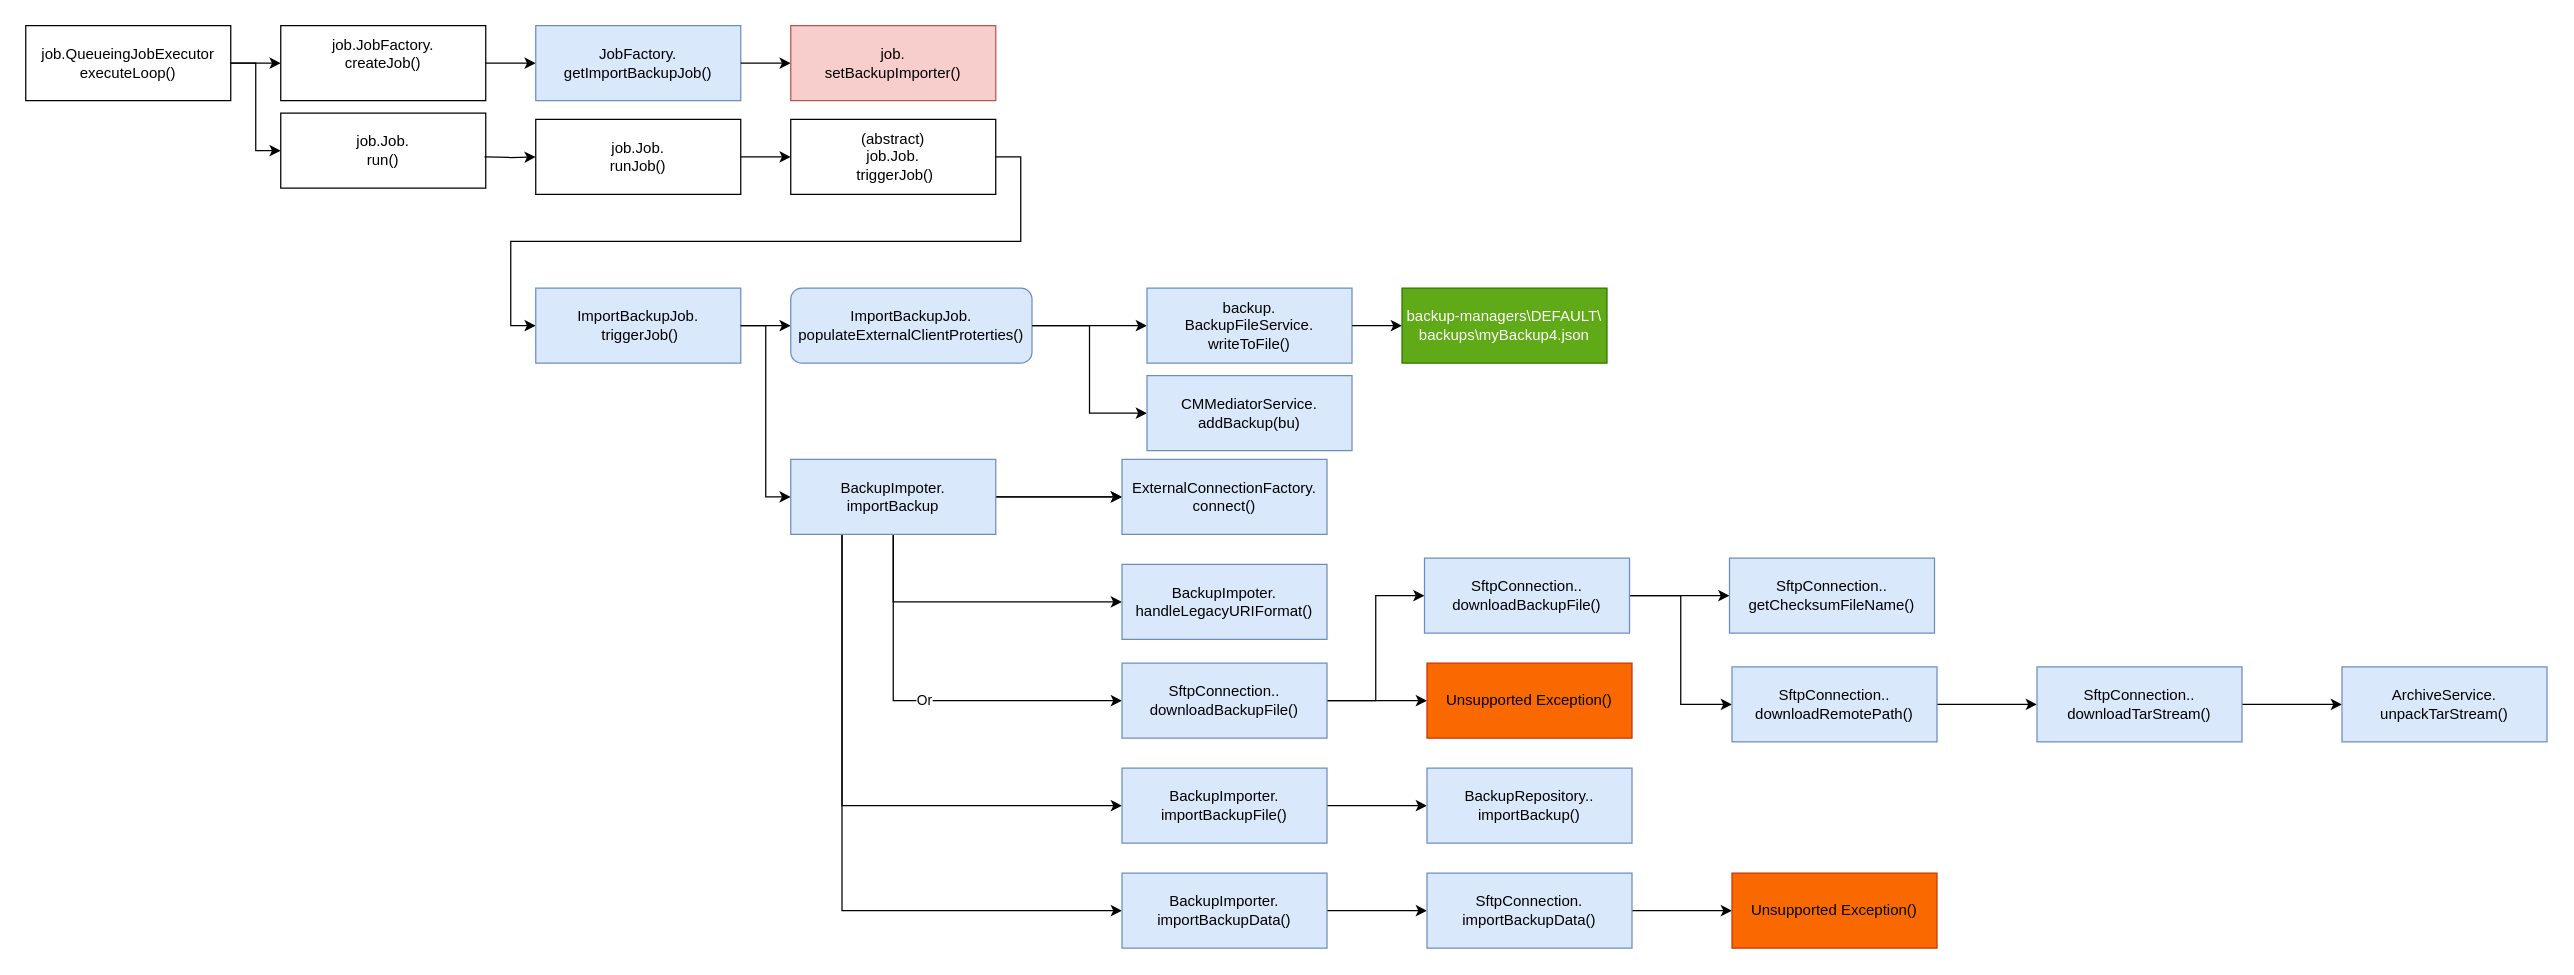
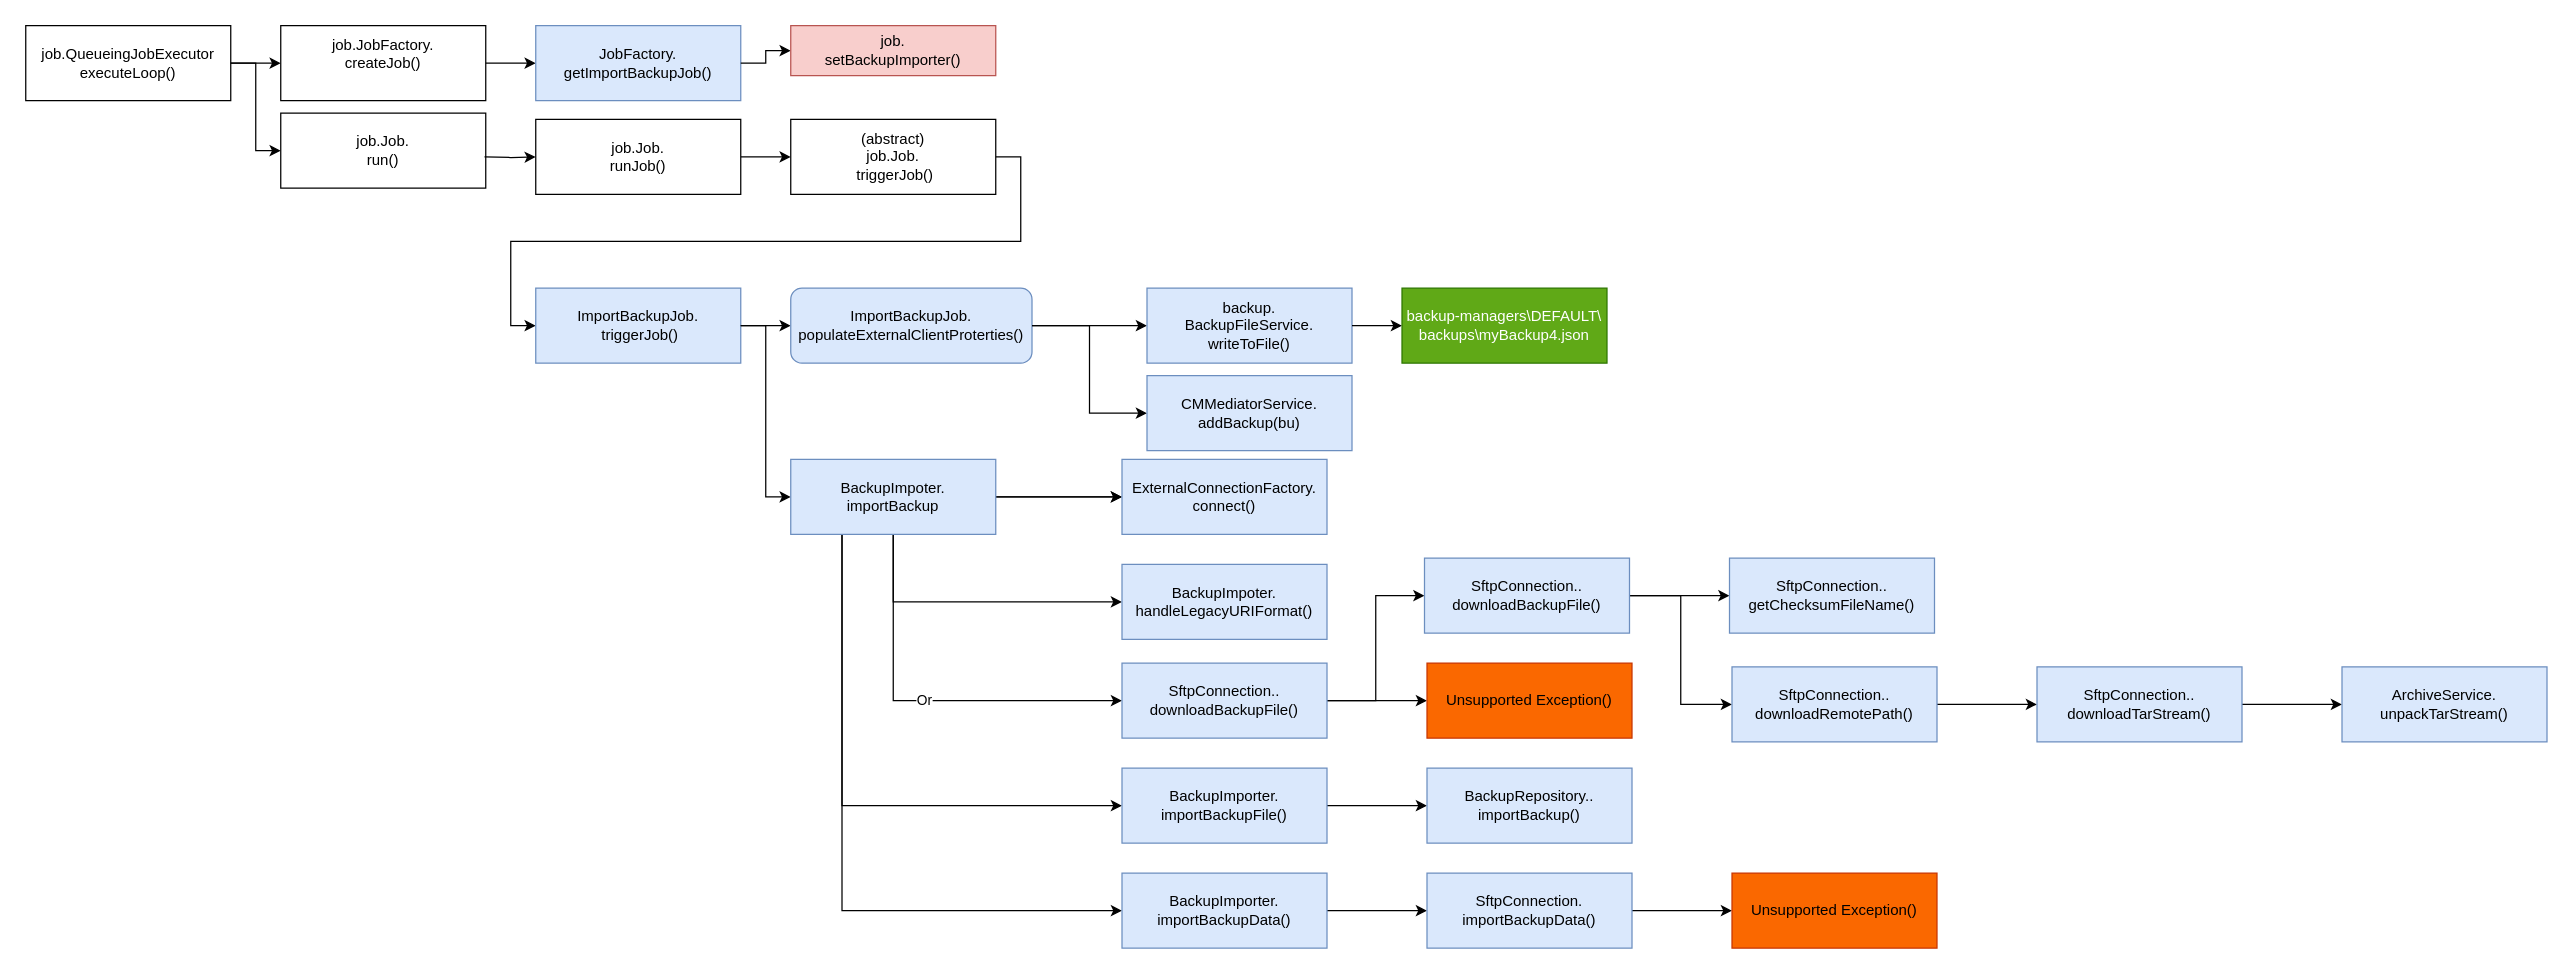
node "job. setBackupImporter()": size 205x75 -> 205x50
